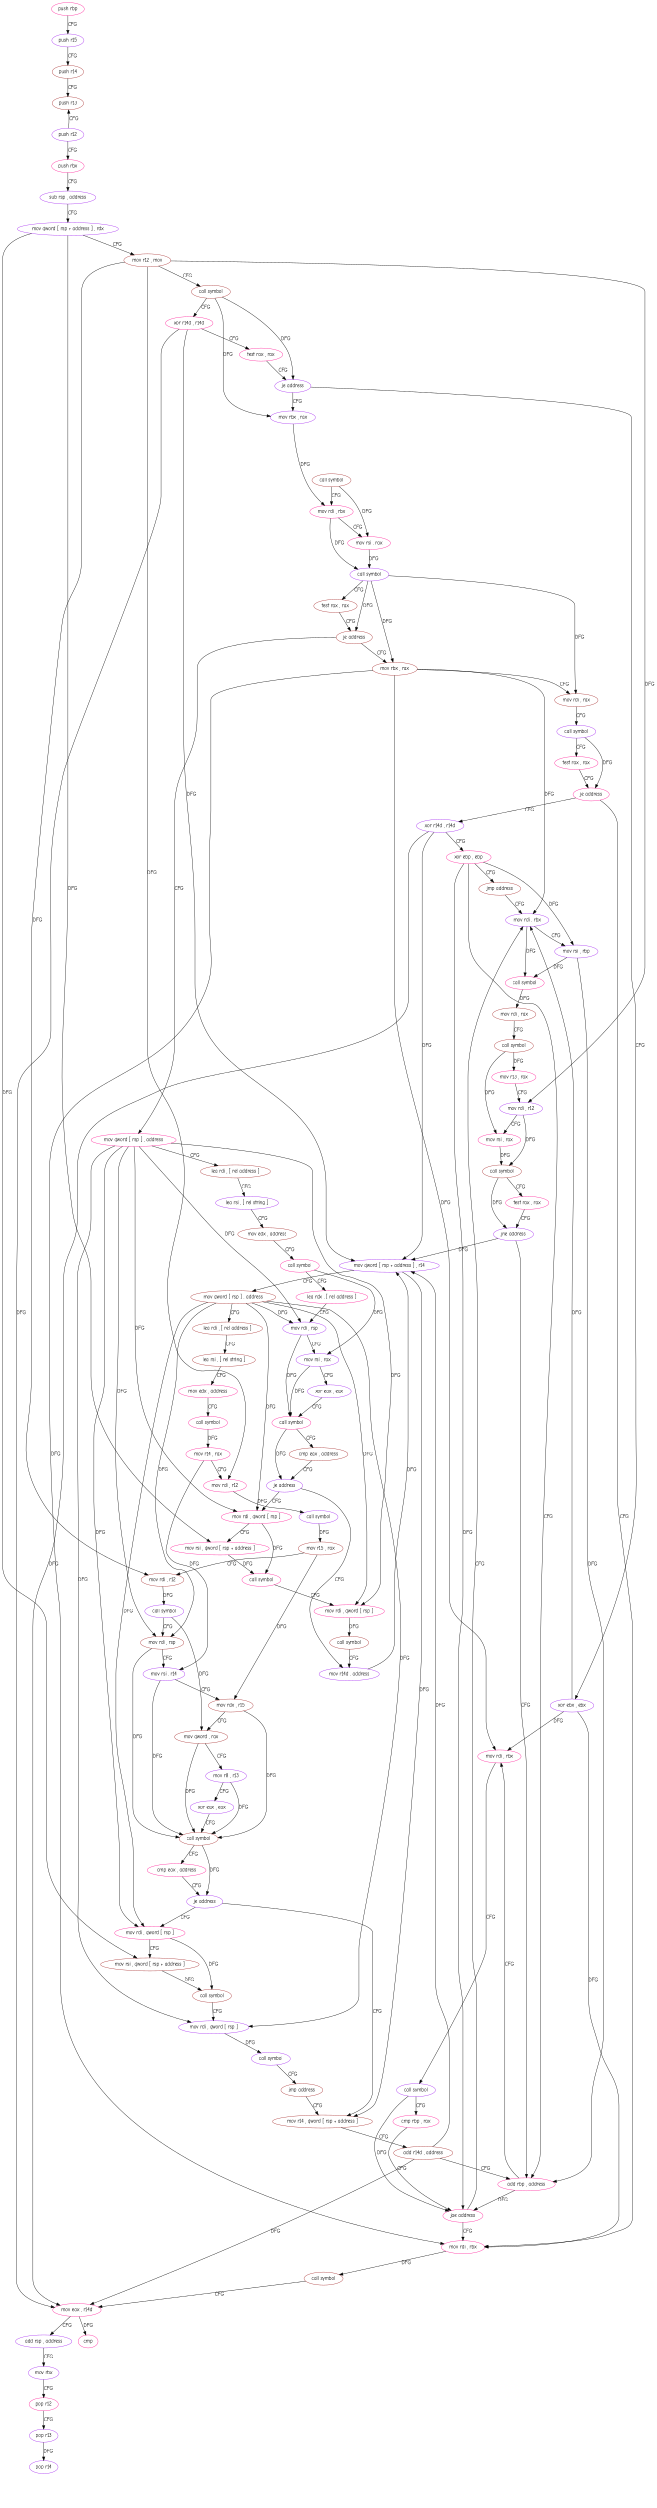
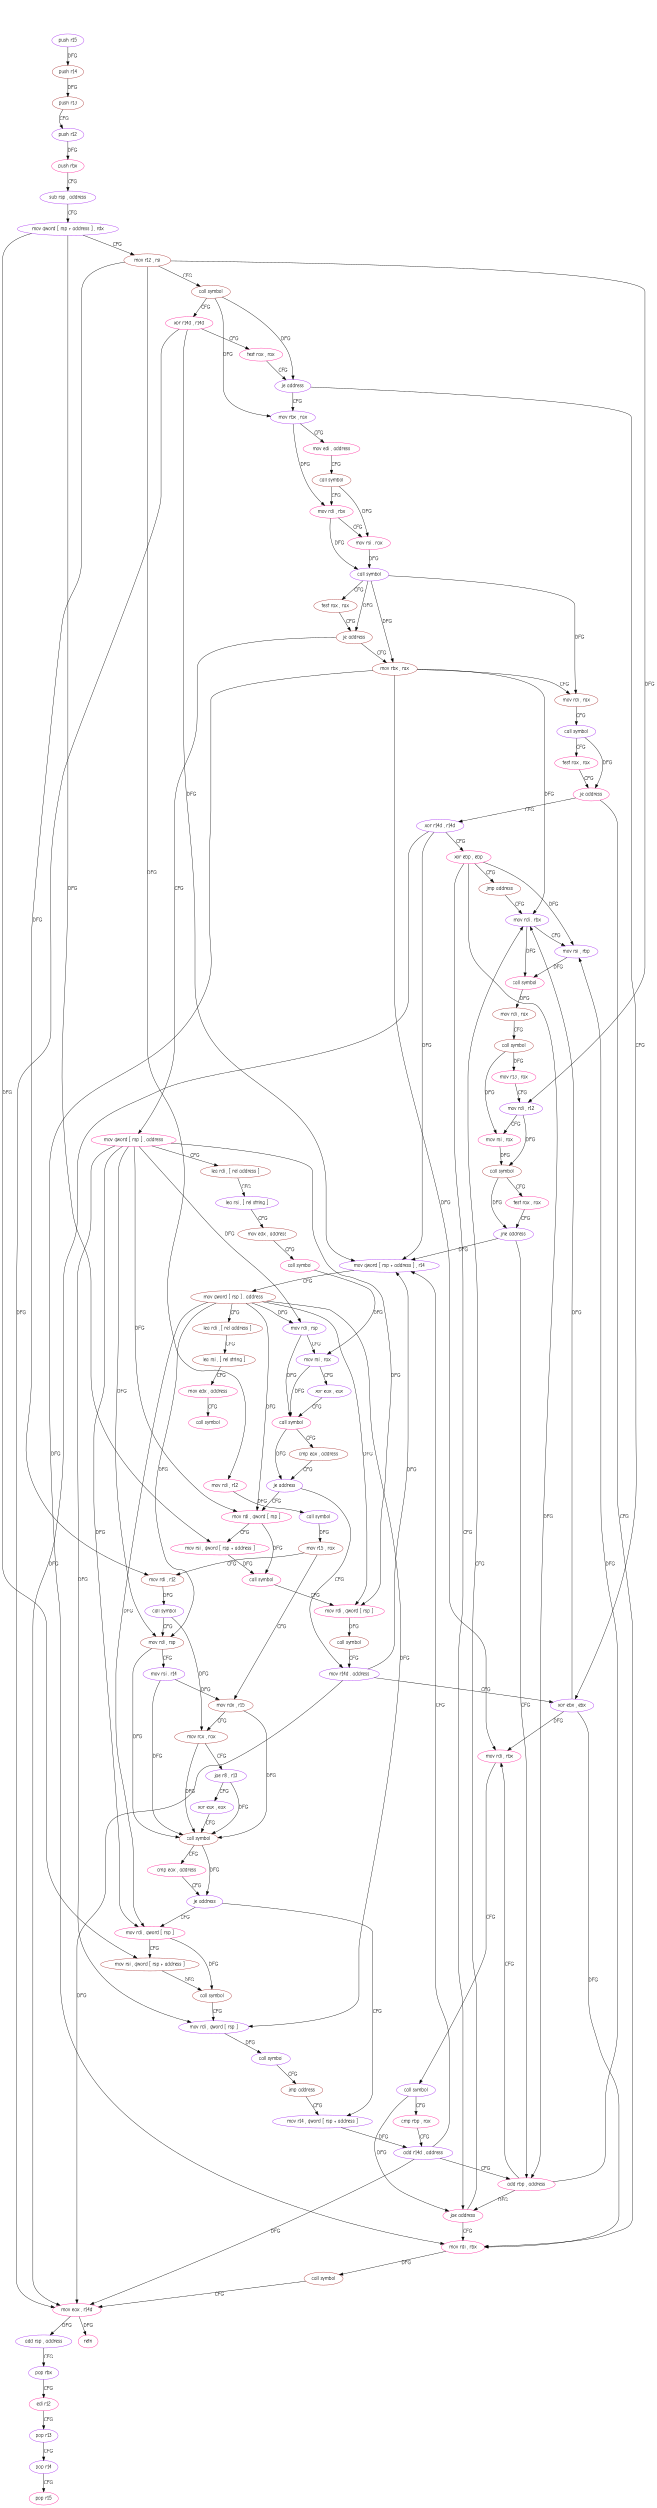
node "push rbp": removed
edge "push r15" -> "push r14": label "CFG" -> "DFG"
edge "push r14" -> "push r13": label "CFG" -> "DFG"
edge "push r12" -> "push r13": reversed
edge "push r12" -> "push rbx": label "CFG" -> "DFG"
node "mov r12 , mov": label "mov r12 , mov" -> "mov r12 , rsi"
node "mov edi , address": added
node "lea rdx , [ rel address ]": removed
node "mov r14 , rax": removed
edge "xor ebp , ebp" -> "add rbp , address": label "CFG" -> "DFG"
edge "xor ebp , ebp" -> "jae address": label "DFG" -> "CFG"
edge "mov rsi , rbp" -> "add rbp , address": reversed
edge "mov r15 , rax" -> "mov rdx , r15": label "DFG" -> "CFG"
edge "mov r14d , address" -> "xor ebx , ebx": added, label "CFG"
edge "mov rsi , r14" -> "mov rdx , r15": label "CFG" -> "DFG"
edge "mov qword [ rsp + address ] , r14" -> "mov r14 , qword [ rsp + address ]": removed, label "DFG"
edge "add r14d , address" -> "mov qword [ rsp + address ] , r14": label "DFG" -> "CFG"
node "mov qword , rax": label "mov qword , rax" -> "mov rcx , rax"
node "mov r8 , r13": label "mov r8 , r13" -> "jae r8 , r13"
edge "mov r14d , address" -> "mov eax , r14d": added, label "DFG"
node "mov r14 , qword [ rsp + address ]": color brown -> purple
edge "mov r14 , qword [ rsp + address ]" -> "add r14d , address": label "CFG" -> "DFG"
node "add r14d , address": color brown -> purple
edge "cmp rbp , rax" -> "jae address": now "cmp rbp , rax" -> "add r14d , address"
edge "mov eax , r14d" -> "add rsp , address": label "CFG" -> "DFG"
node "cmp": label "cmp" -> "retn"
node "mov rbx": label "mov rbx" -> "pop rbx"
node "pop r12": label "pop r12" -> "edi r12"
edge "pop r13" -> "pop r14": label "DFG" -> "CFG"
node "pop r15": added
